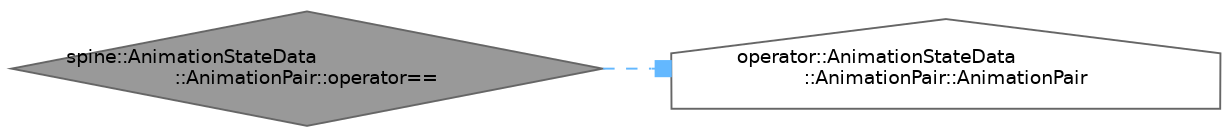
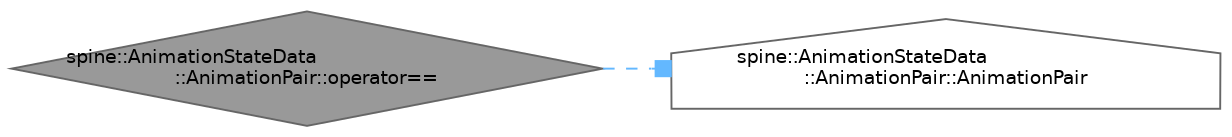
node "operator::AnimationStateData ::AnimationPair::AnimationPair": label "operator::AnimationStateData ::AnimationPair::AnimationPair" -> "spine::AnimationStateData ::AnimationPair::AnimationPair"
